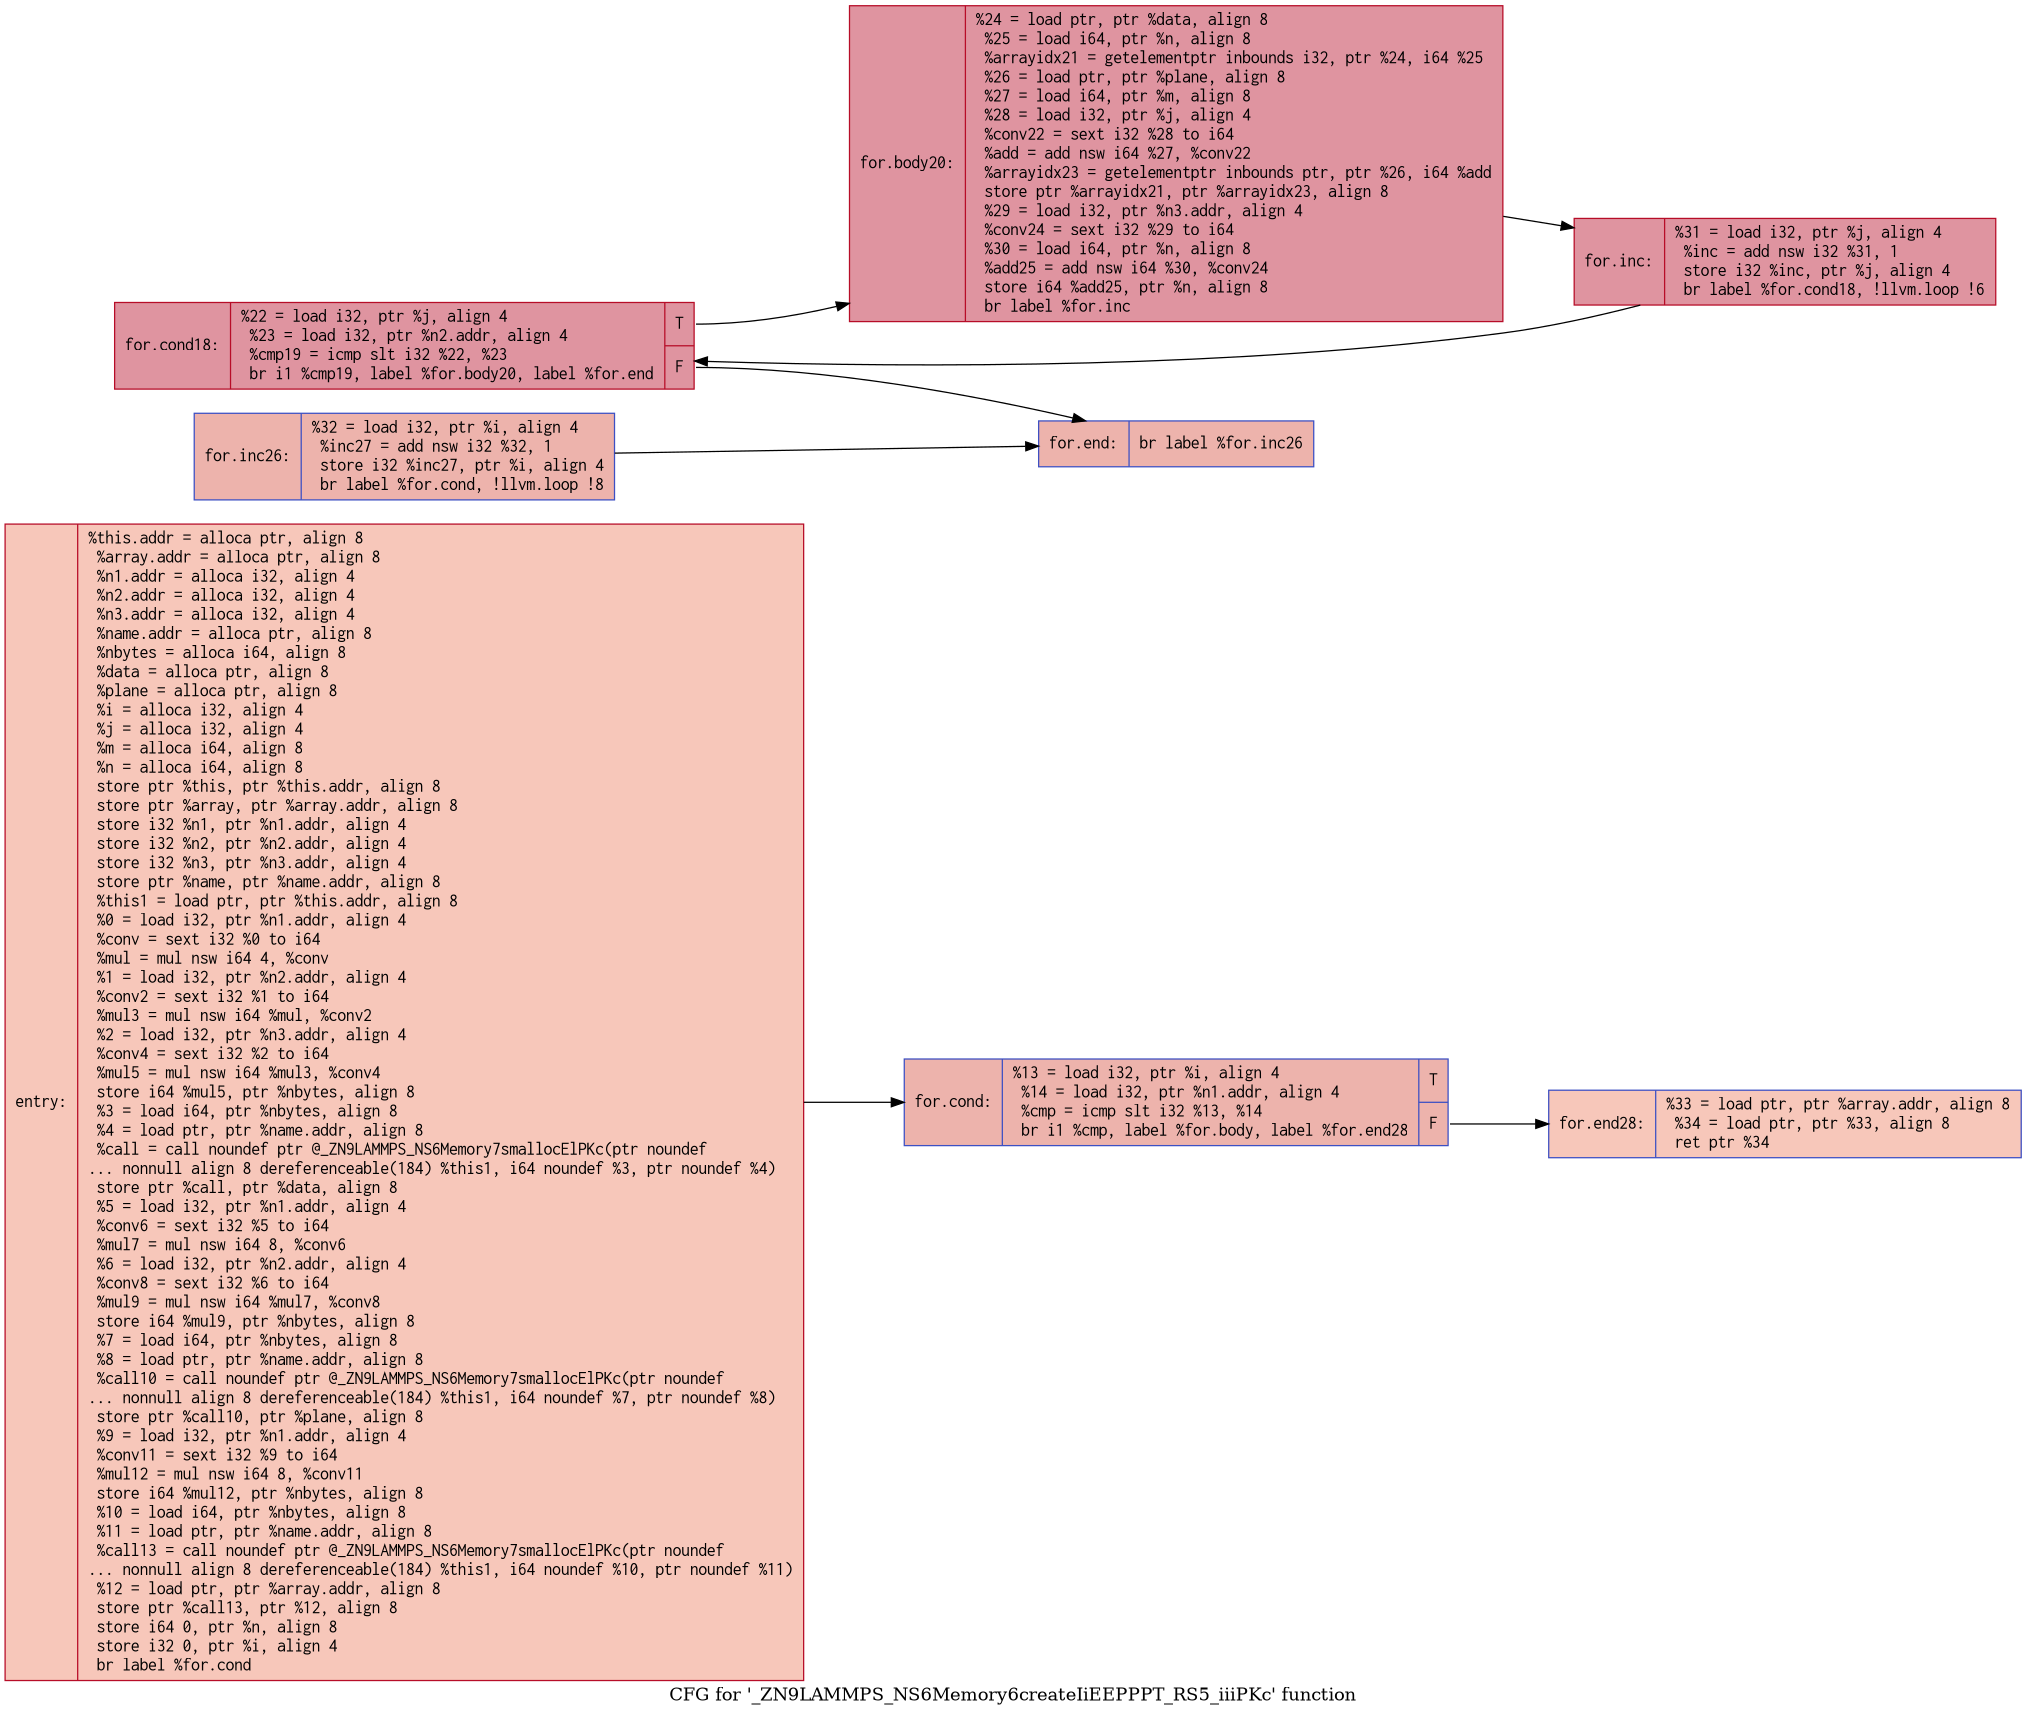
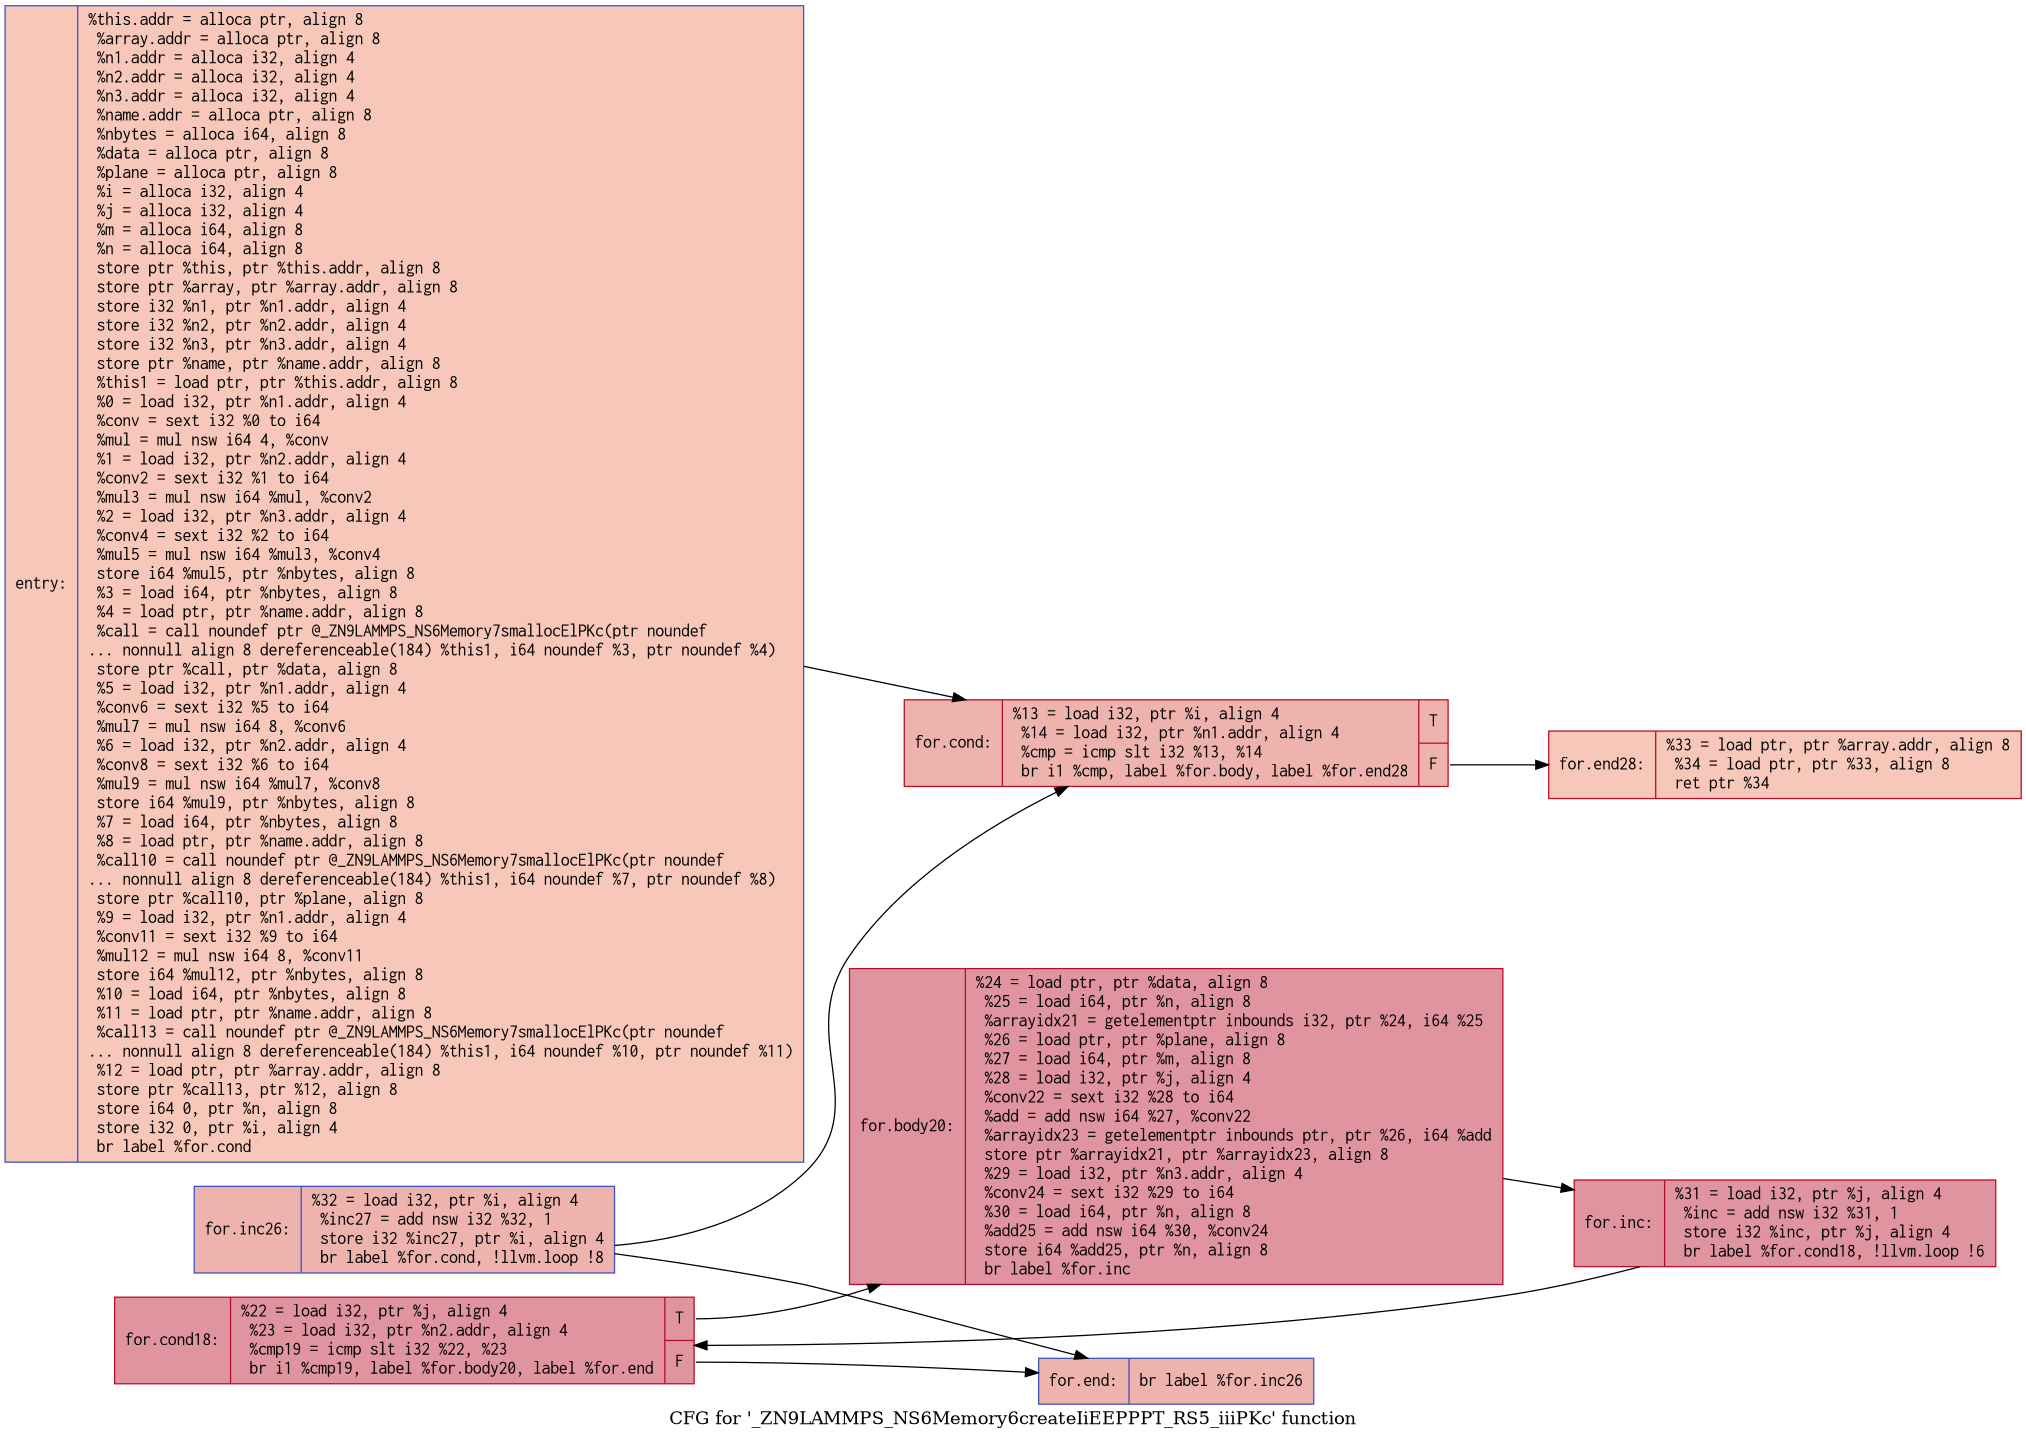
edge "for.inc26:" -> "for.cond:": added
node "entry:": color #b70d28ff -> #3d50c3ff
node "for.cond:": color #3d50c3ff -> #b70d28ff
node "for.end28:": color #3d50c3ff -> #b70d28ff
